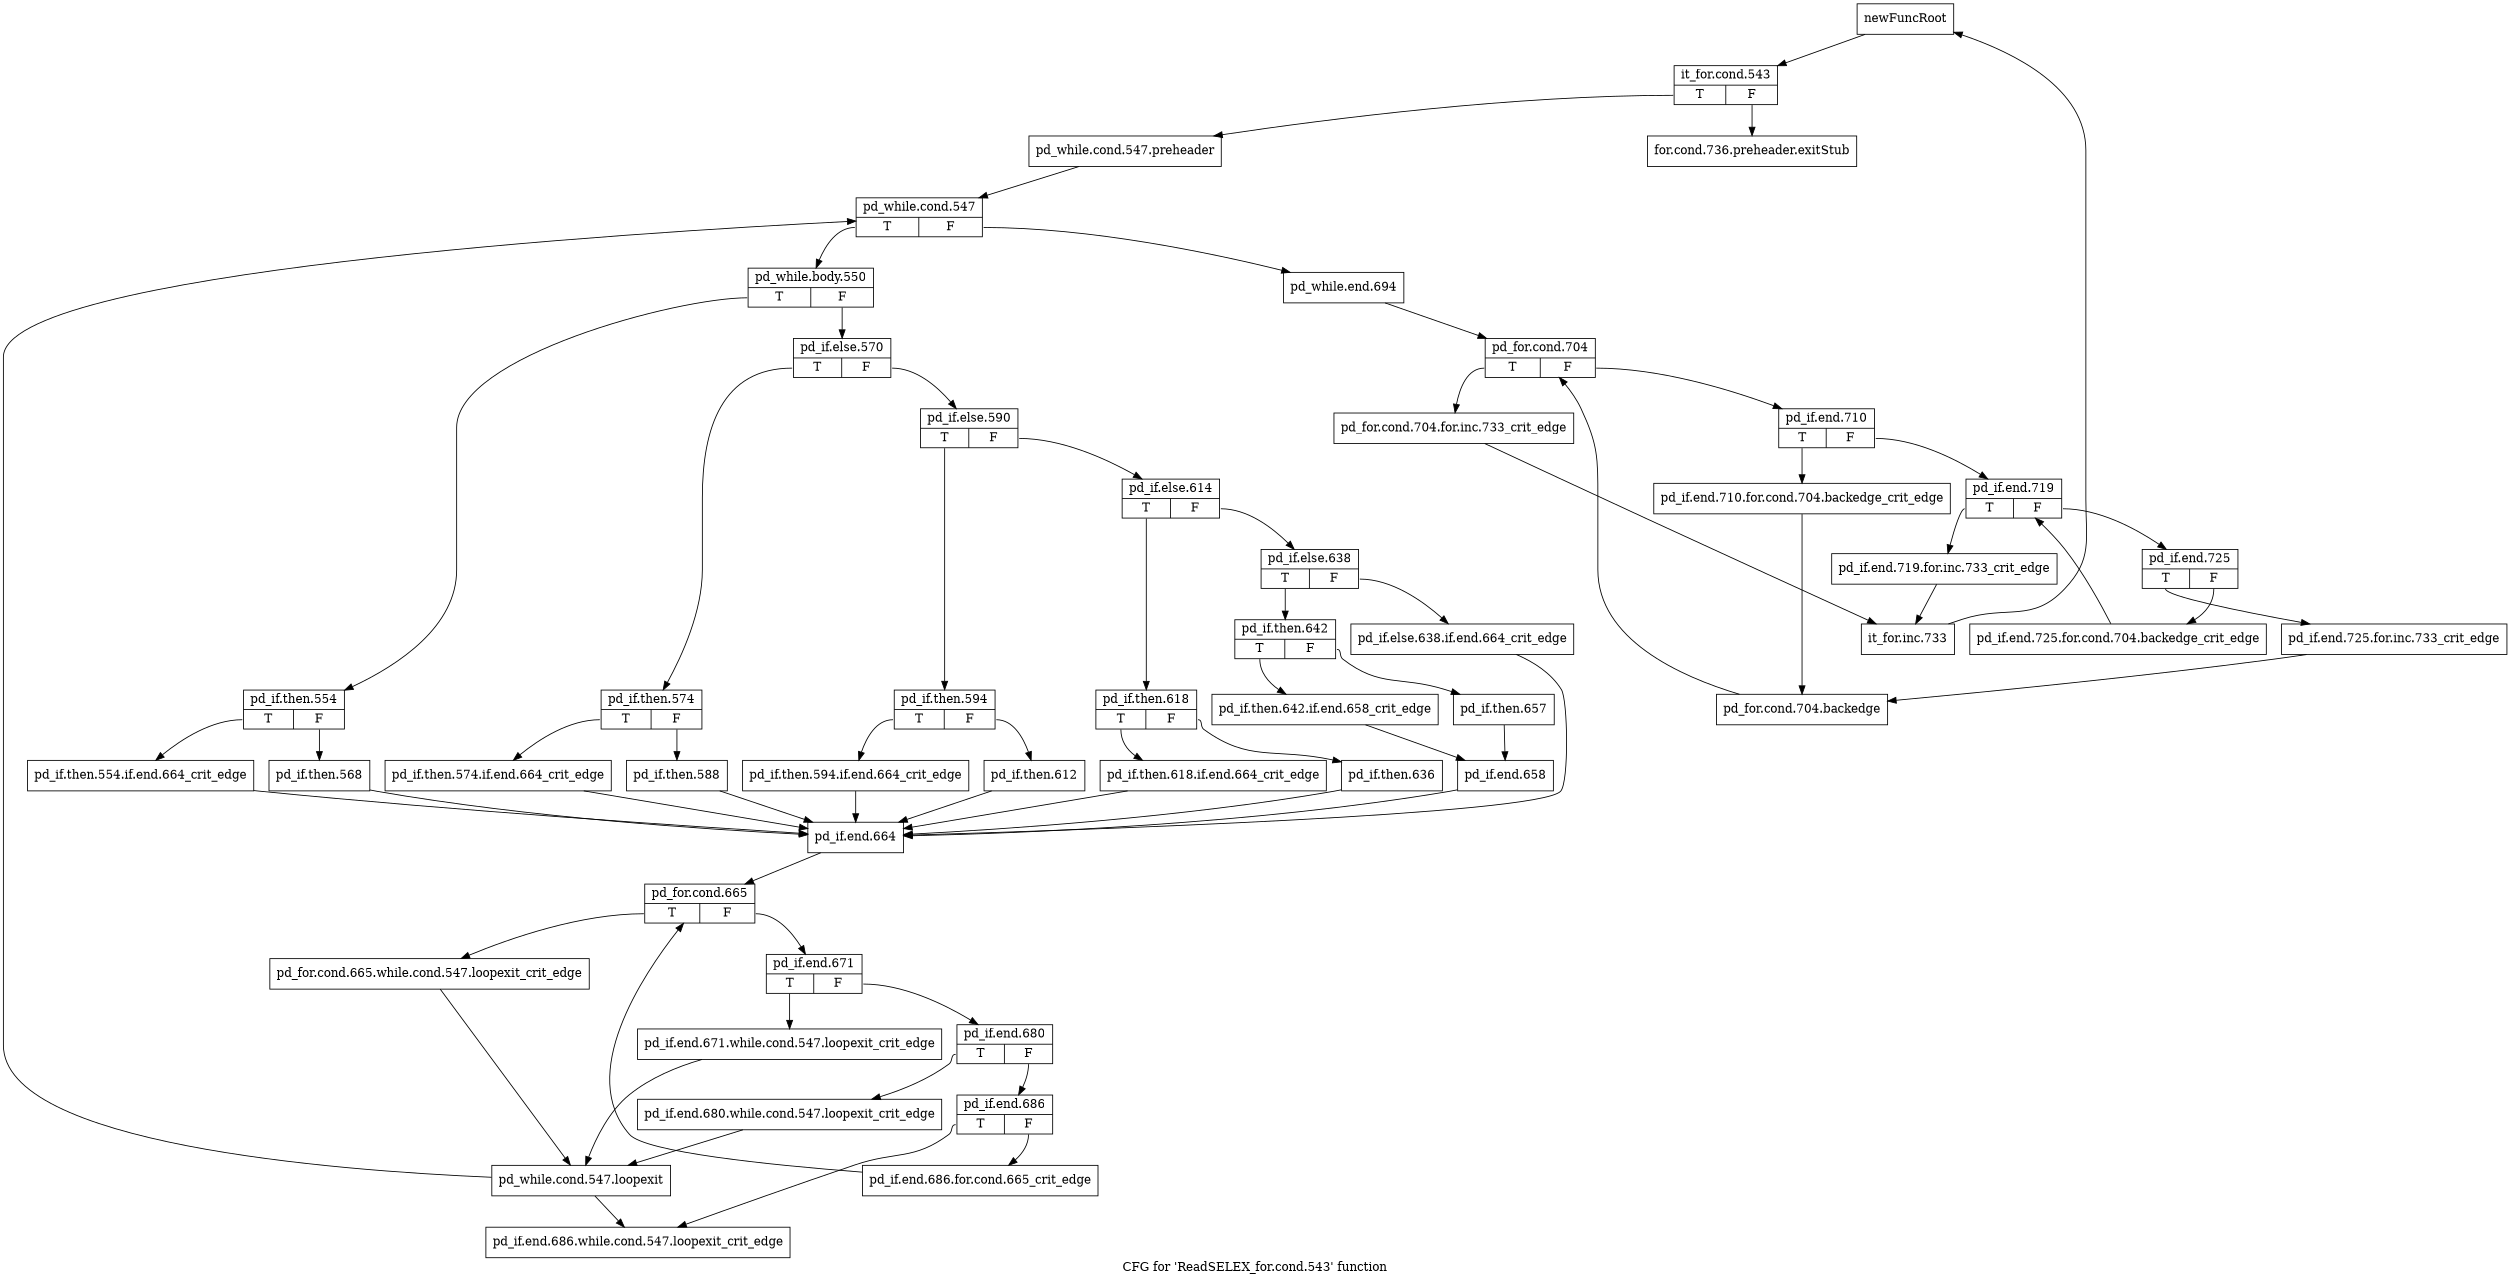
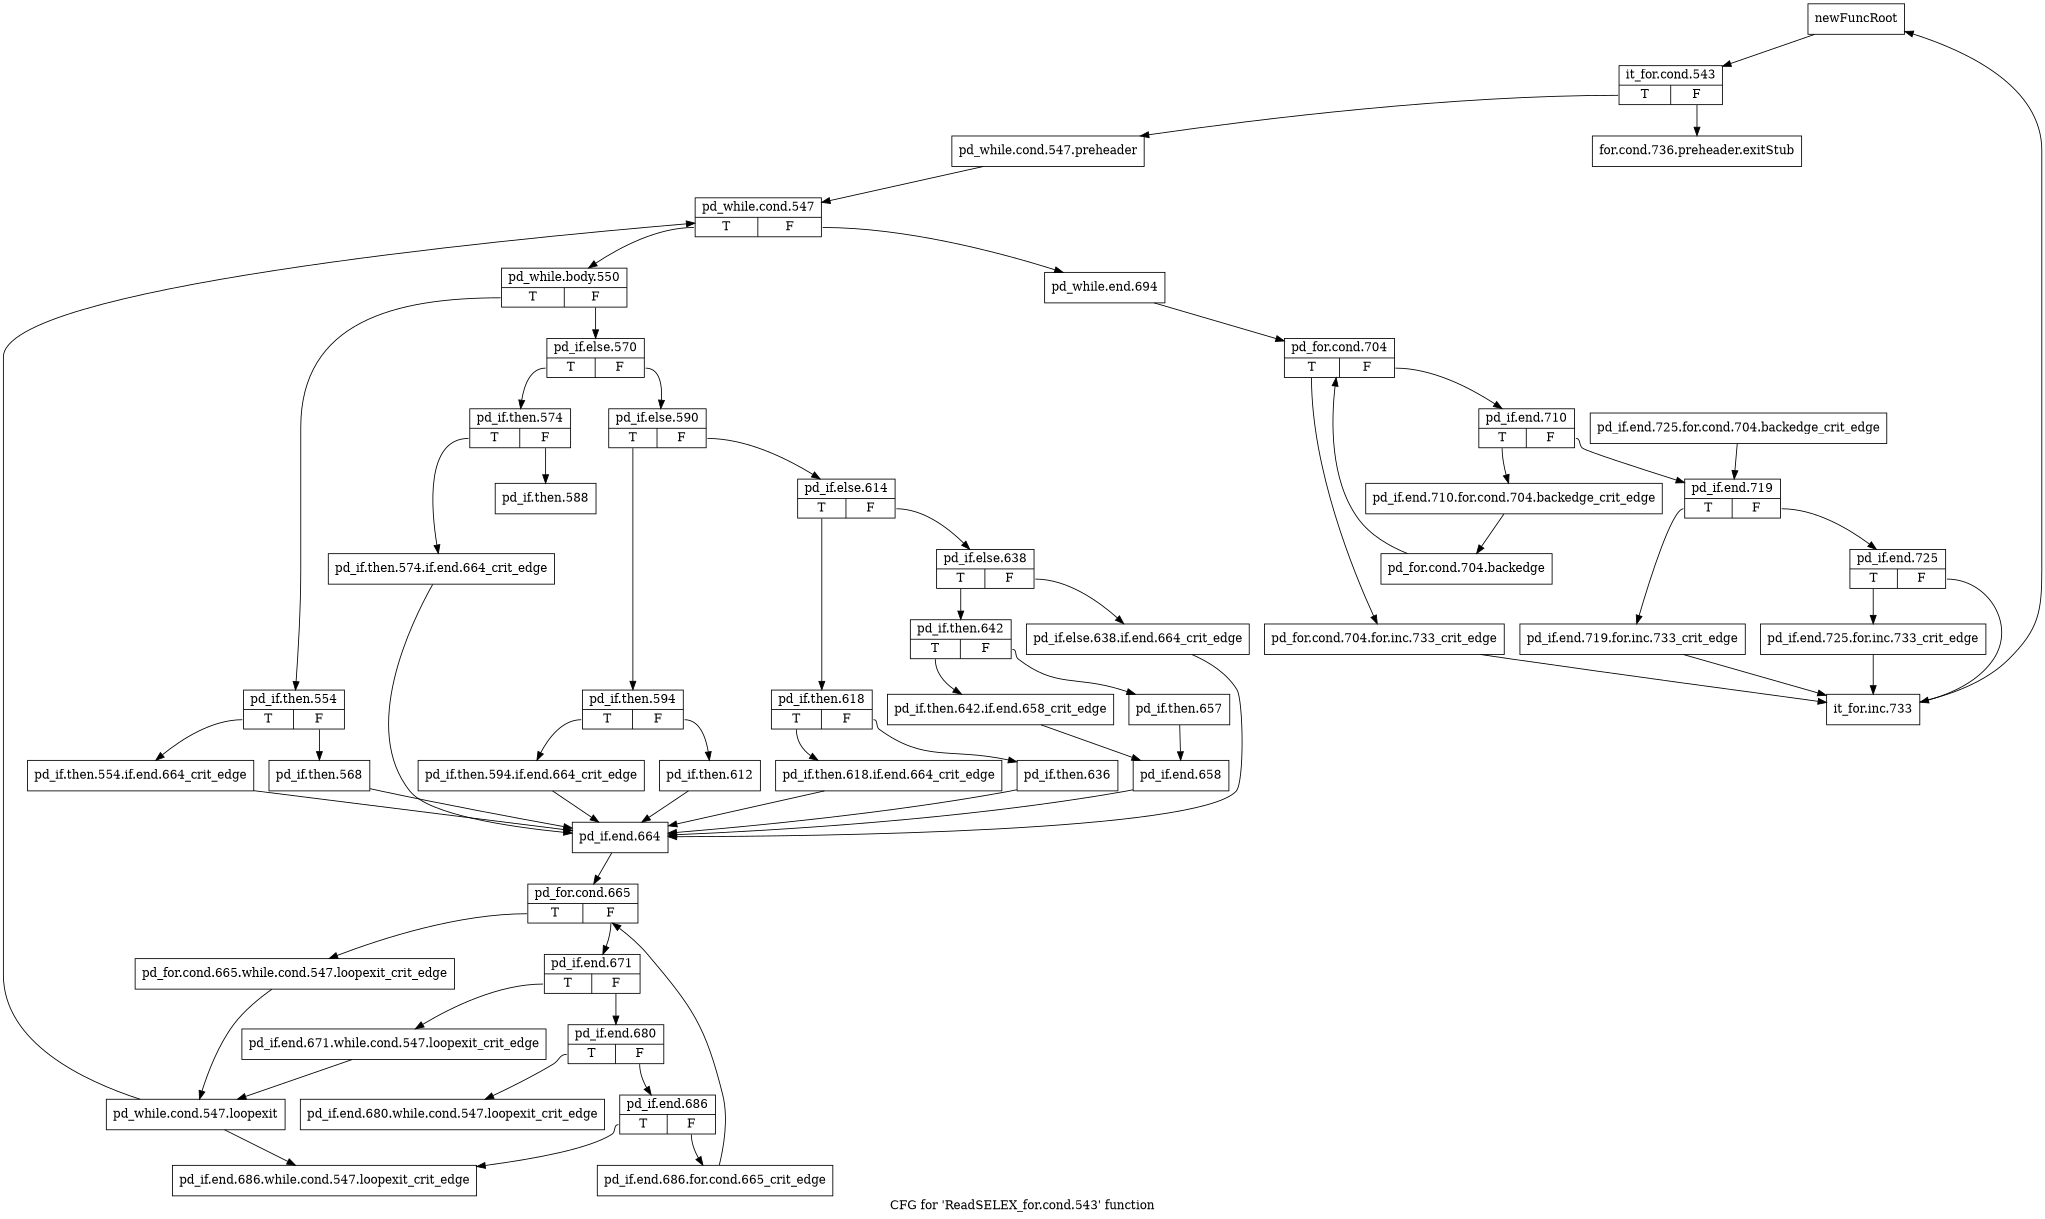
edge "pd_if.end.725" -> "pd_if.end.725.for.cond.704.backedge_crit_edge": now "pd_if.end.725" -> "it_for.inc.733"
edge "pd_if.end.725.for.inc.733_crit_edge" -> "pd_for.cond.704.backedge": now "pd_if.end.725.for.inc.733_crit_edge" -> "it_for.inc.733"
edge "pd_if.then.588" -> "pd_if.end.664": removed
edge "pd_if.end.680.while.cond.547.loopexit_crit_edge" -> "pd_while.cond.547.loopexit": removed
